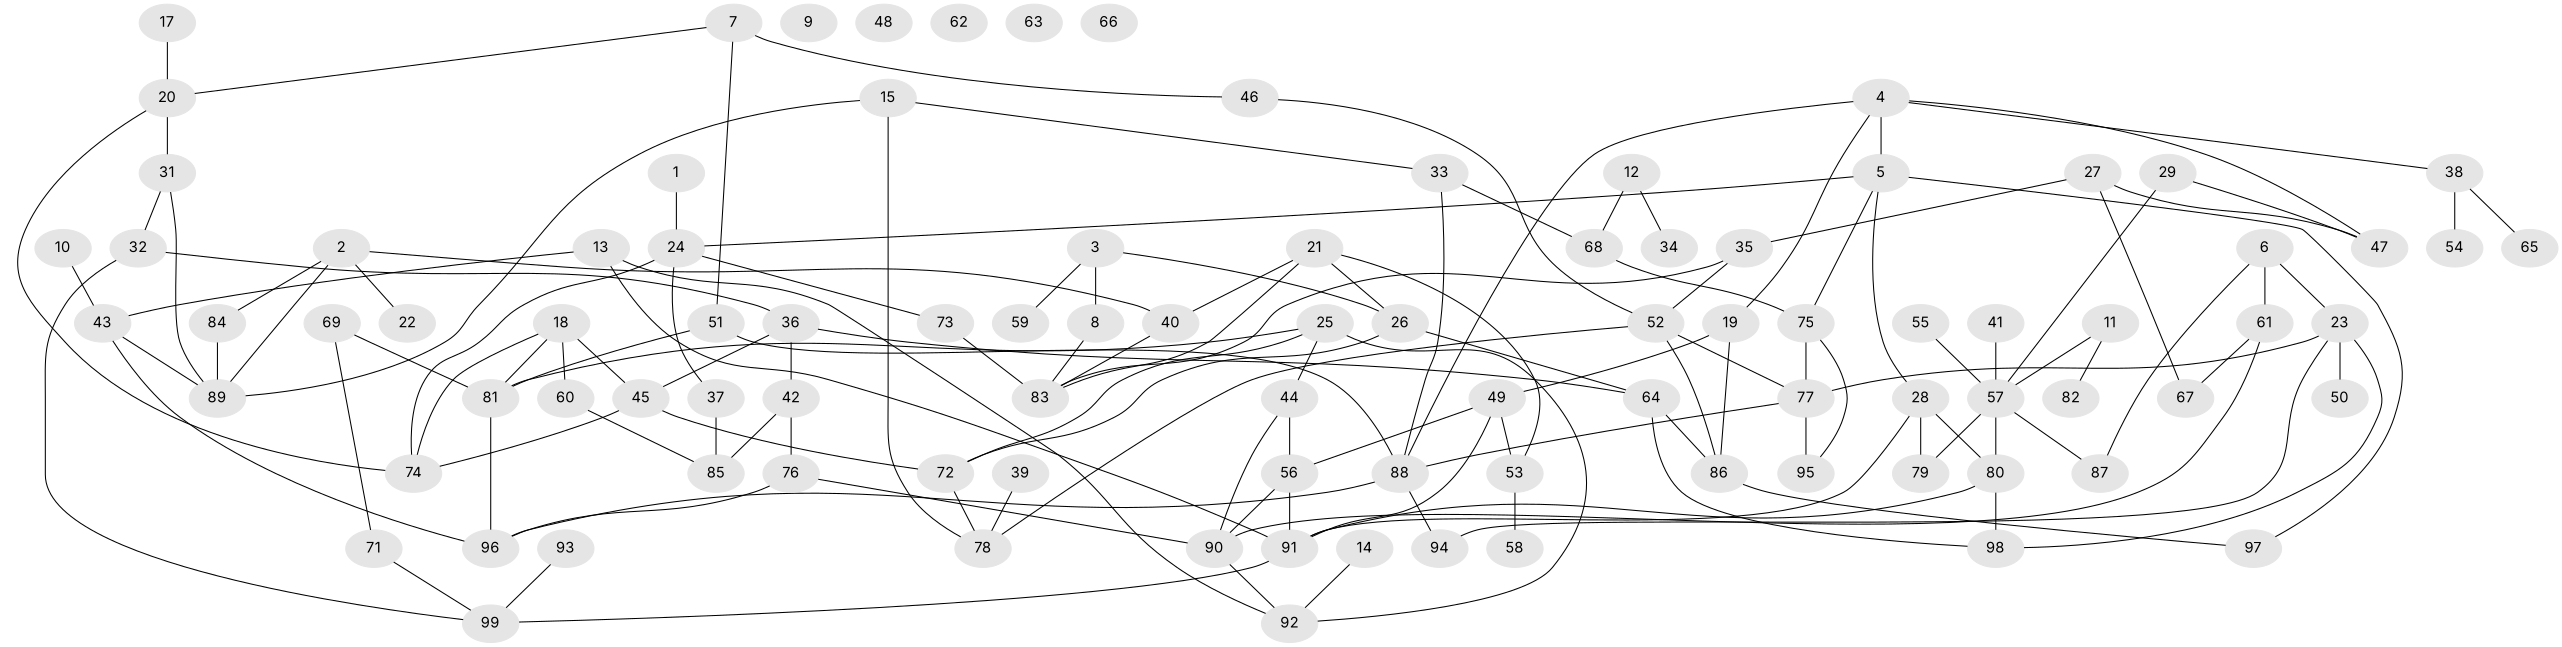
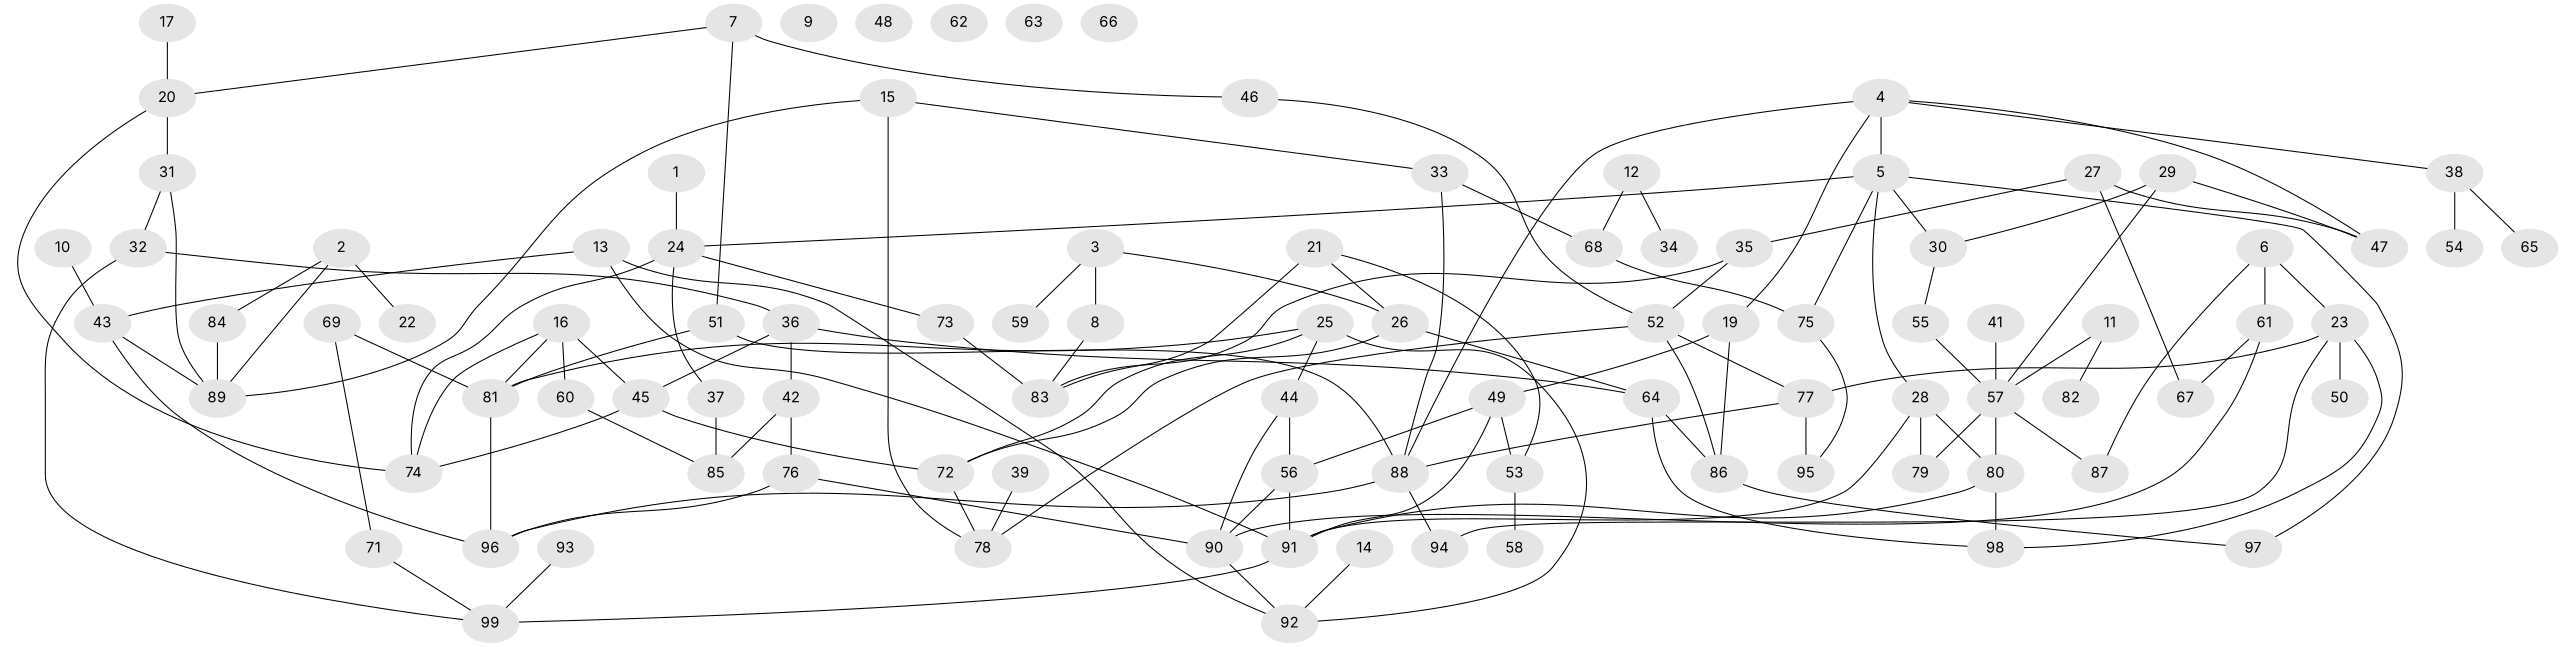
node "30": added
node "18": label "18" -> "16"
node "40": removed
edge "75" -- "77": removed
